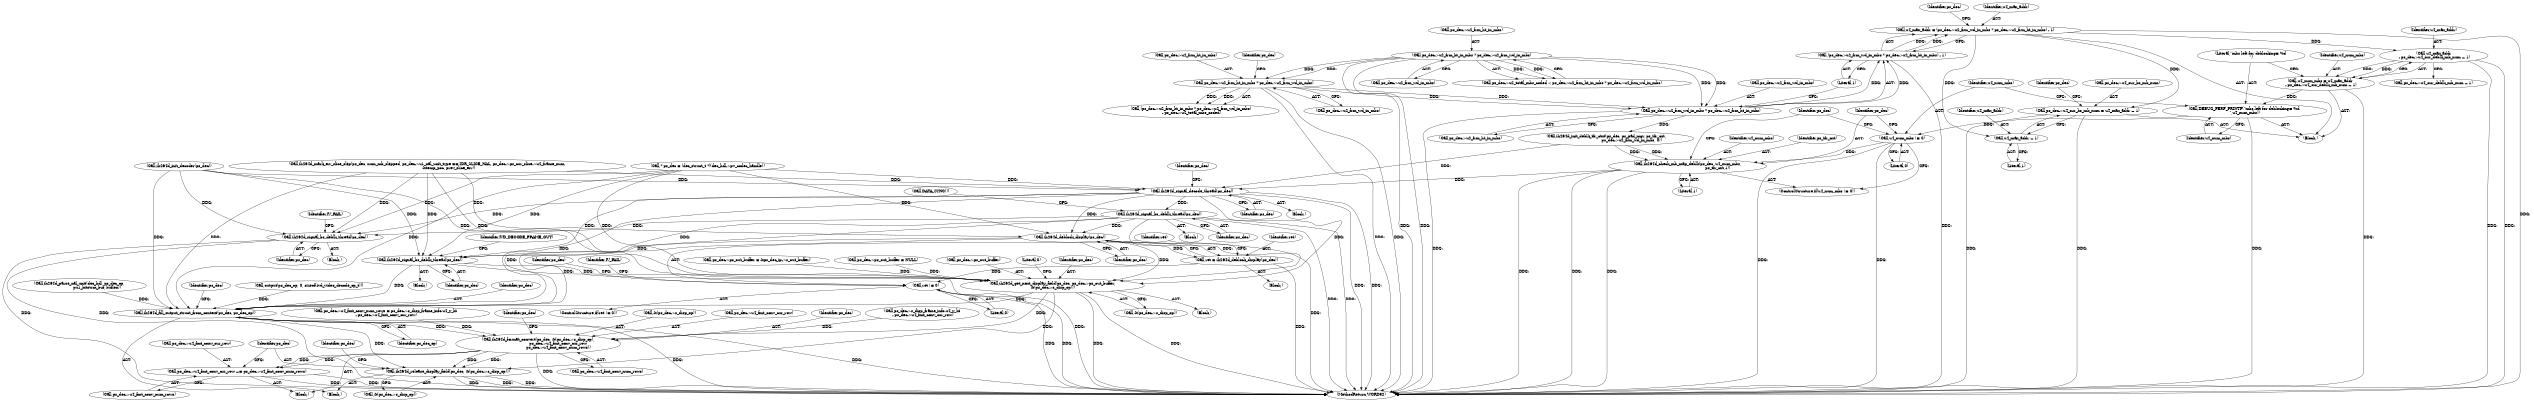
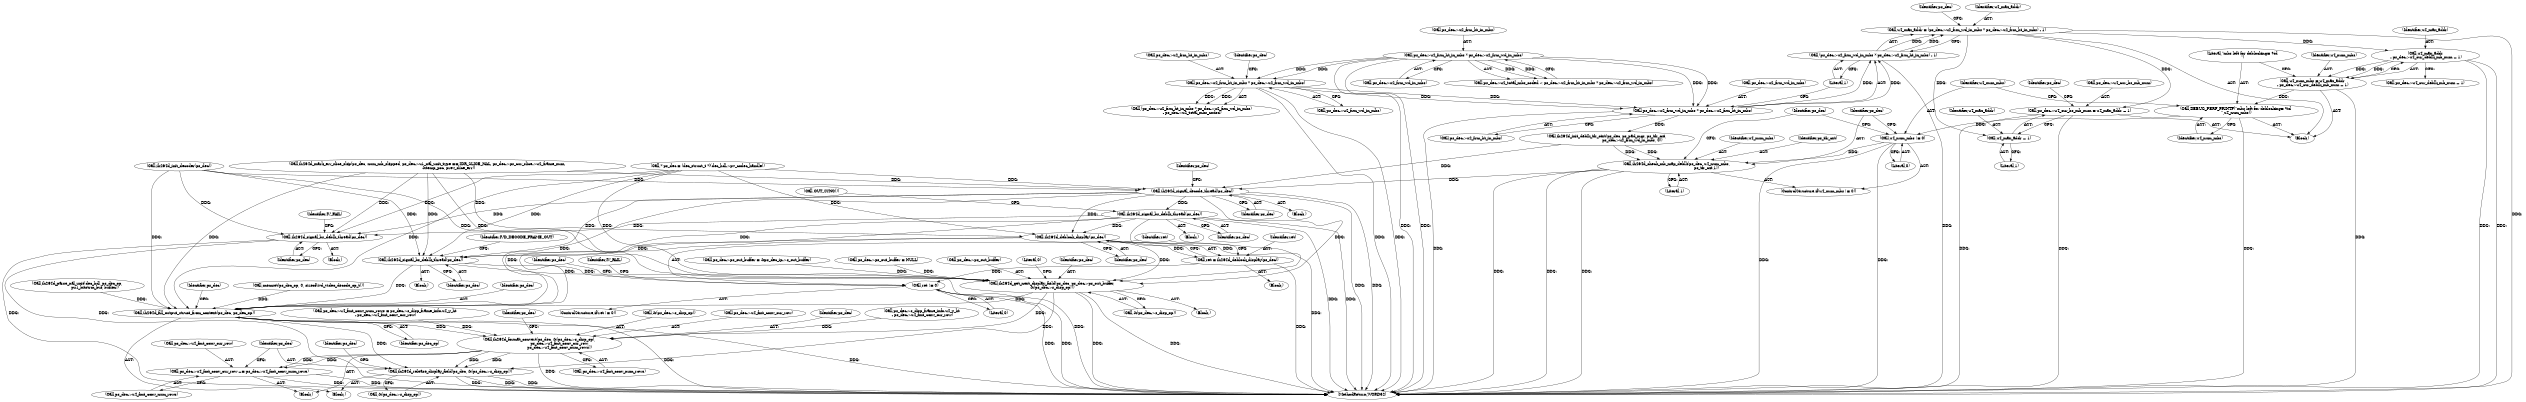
edge "(Call,u4_num_mbs != 0)" -> "(ControlStructure,if(u4_num_mbs != 0))": label "CFG: " -> "AST: "
node "(Call,DATA_SYNC())": label "(Call,DATA_SYNC())" -> "(Call,OUT_SYNC())"
node "(Call,output(ps_dec_op, 0, sizeof(ivd_video_decode_op_t)))": label "(Call,output(ps_dec_op, 0, sizeof(ivd_video_decode_op_t)))" -> "(Call,memset(ps_dec_op, 0, sizeof(ivd_video_decode_op_t)))"
